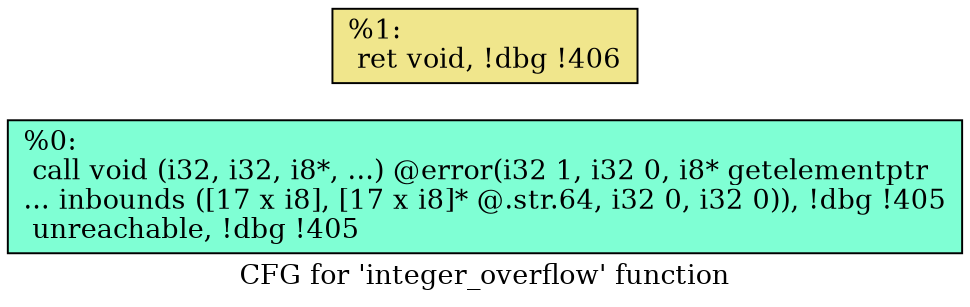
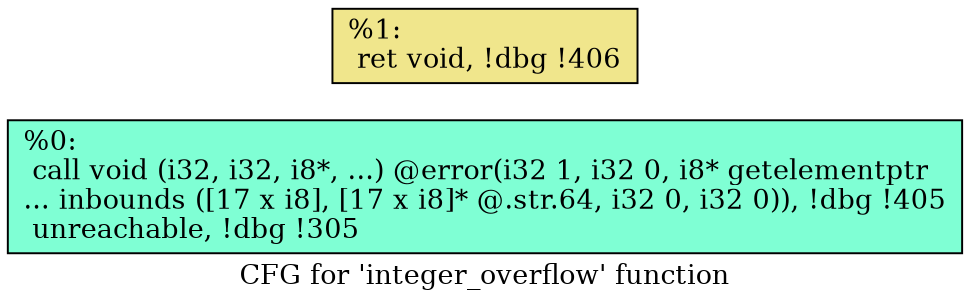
node "%0:": text "unreachable, !dbg !405" -> "unreachable, !dbg !305"
